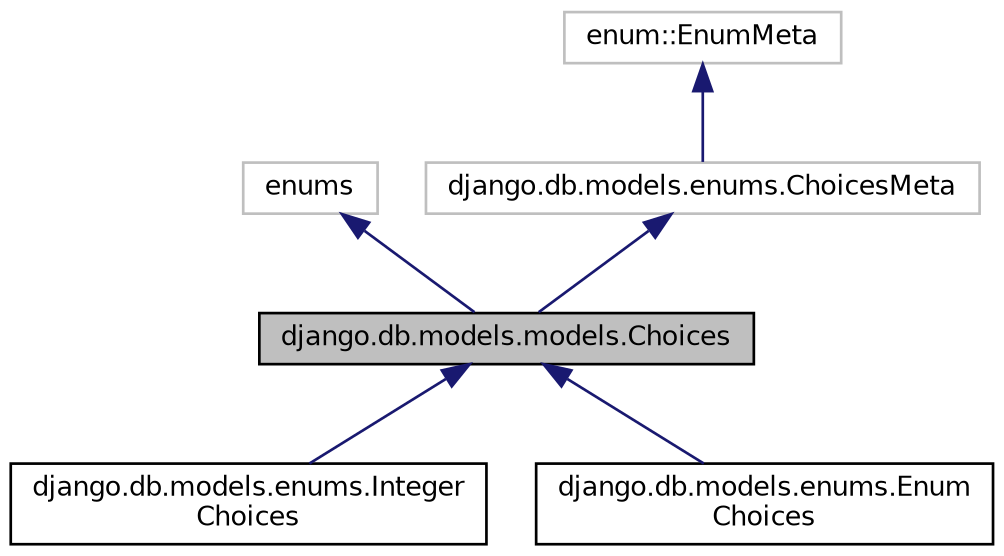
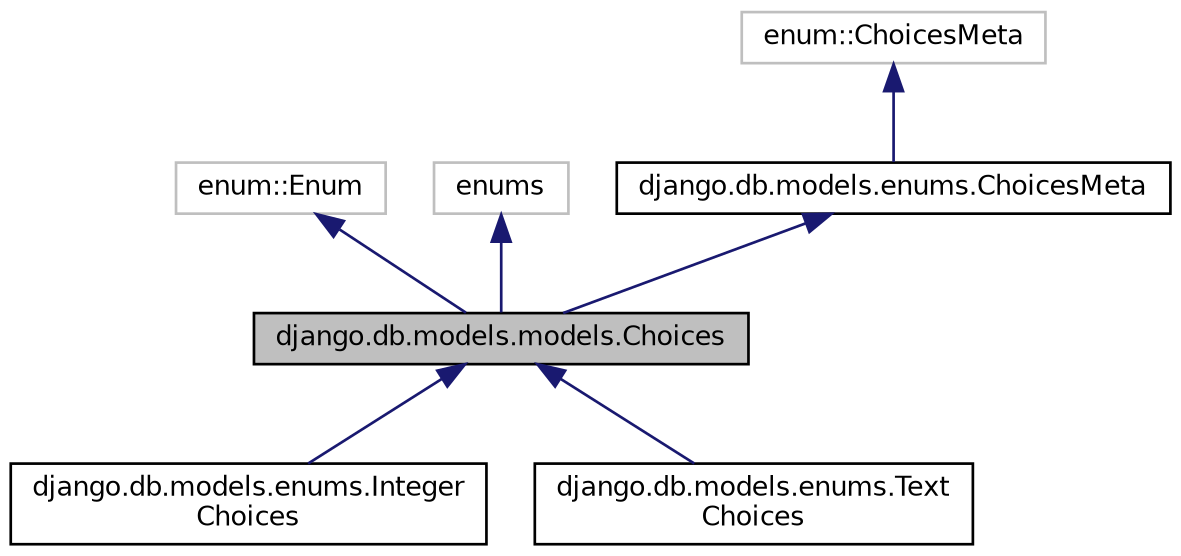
node "enum::EnumMeta": label "enum::EnumMeta" -> "enum::ChoicesMeta"
node "enum::Enum": added
node "django.db.models.enums.ChoicesMeta": color grey75 -> black
node "django.db.models.enums.Enum Choices": label "django.db.models.enums.Enum Choices" -> "django.db.models.enums.Text Choices"
